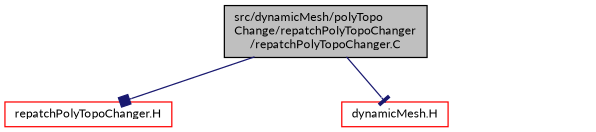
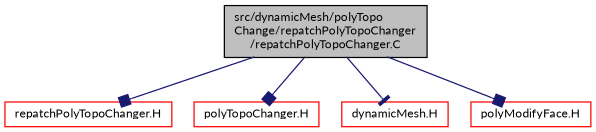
node "polyTopoChanger.H": added
node "polyModifyFace.H": added
